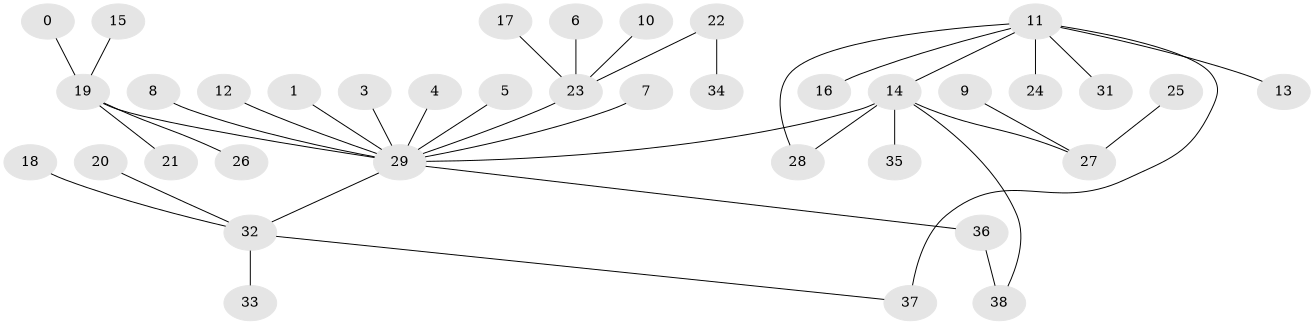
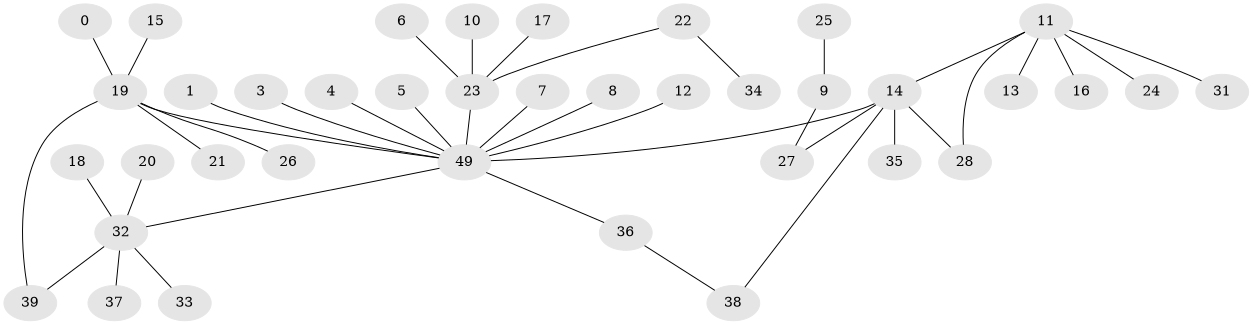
edge "25" -- "27": now "25" -- "9"
node "29": label "29" -> "49"
edge "11" -- "37": removed
node "39": added
